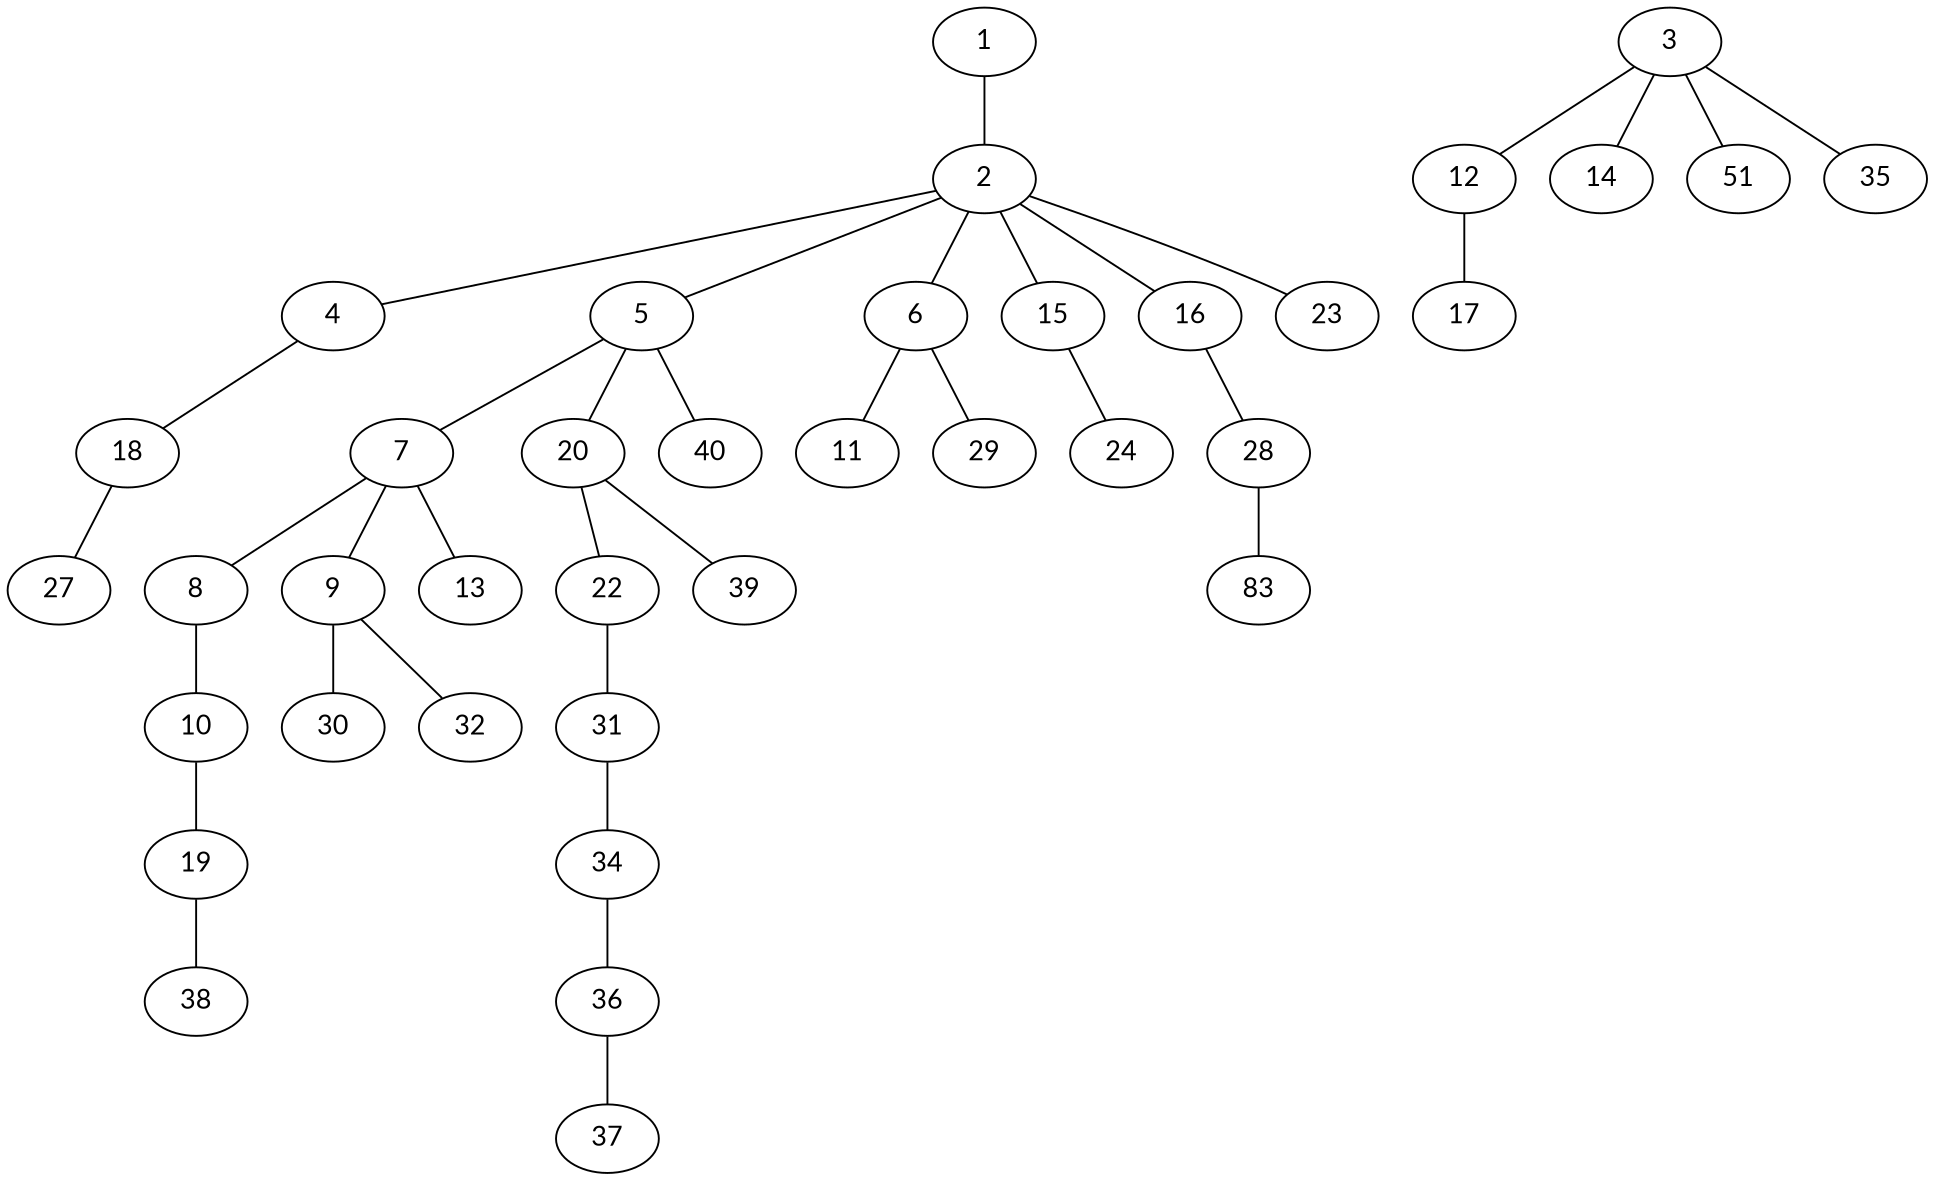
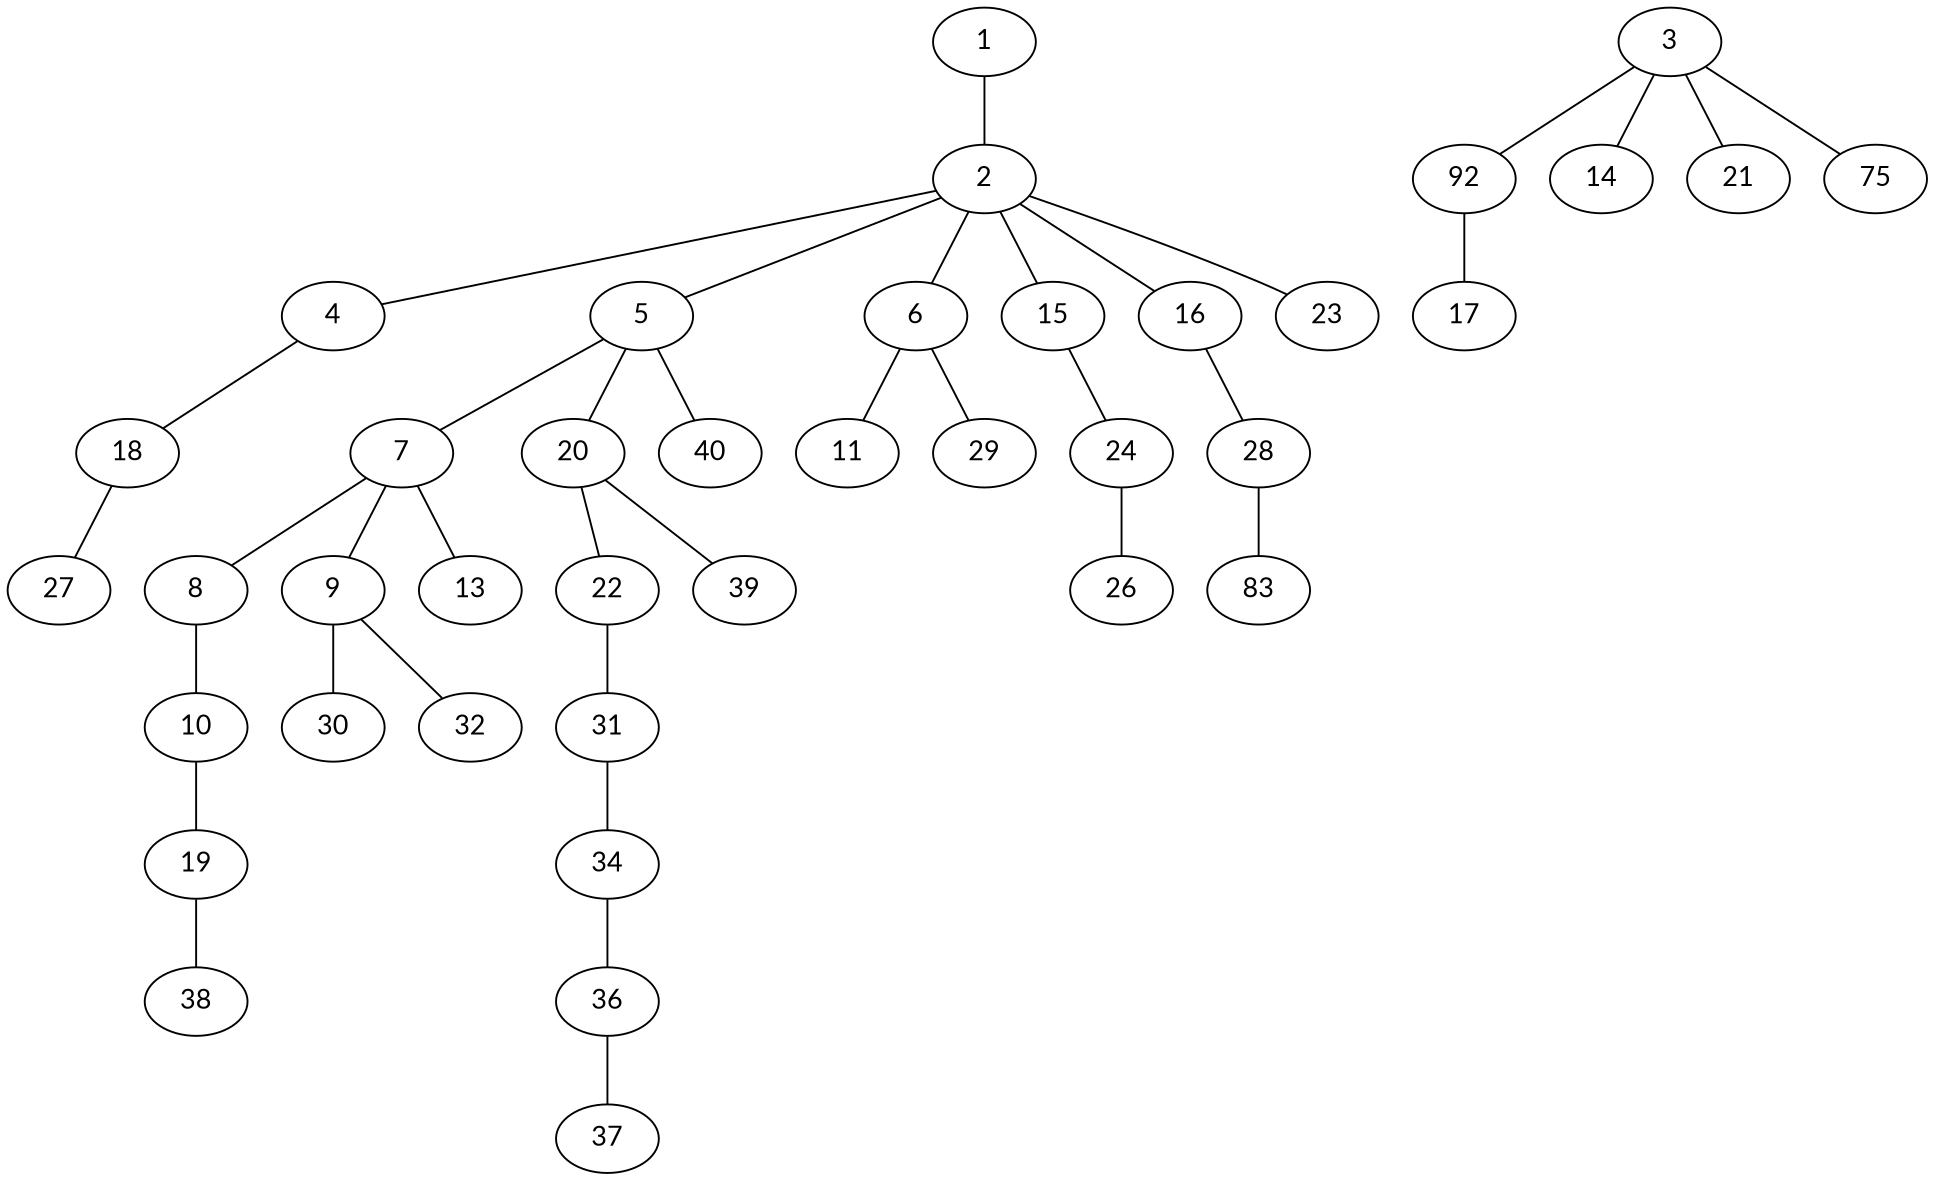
node "12": label "12" -> "92"
node "51": label "51" -> "21"
node "35": label "35" -> "75"
node "26": added
